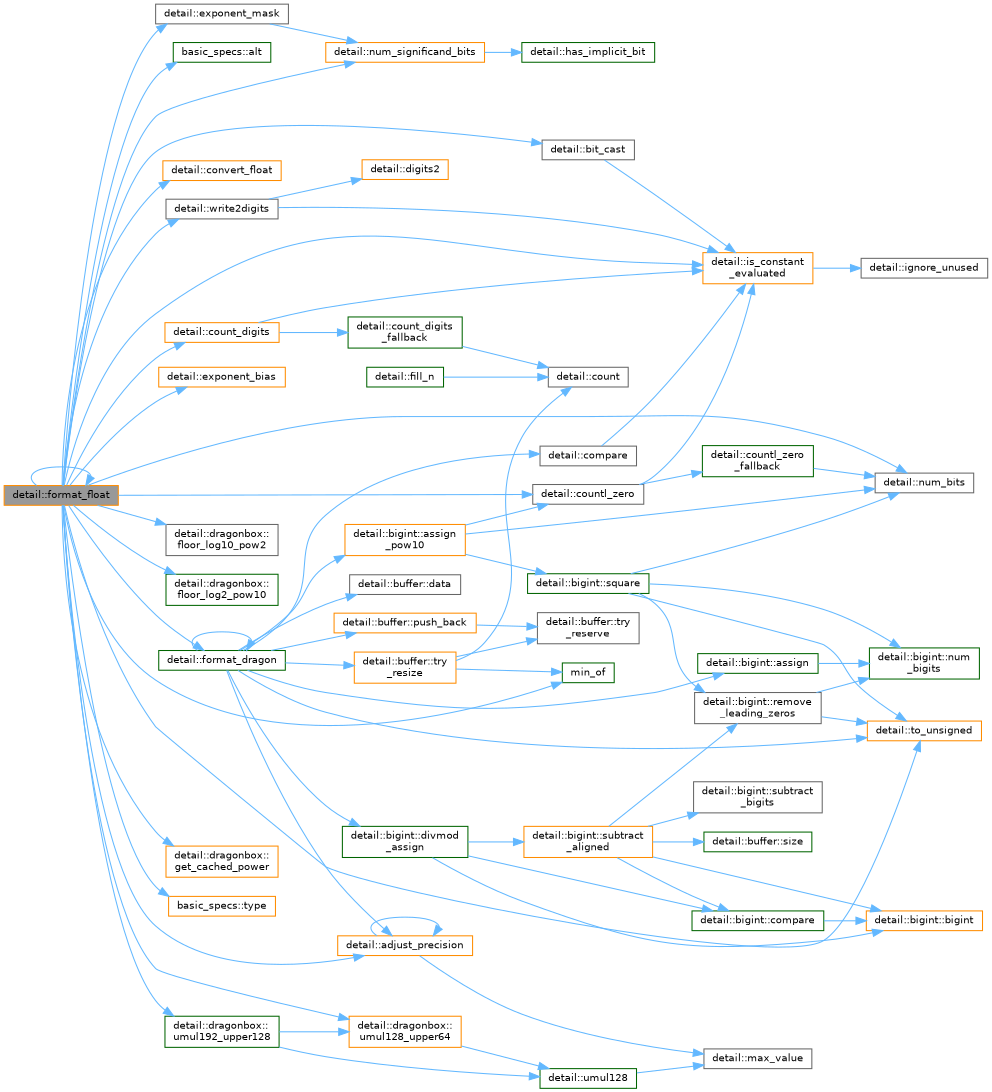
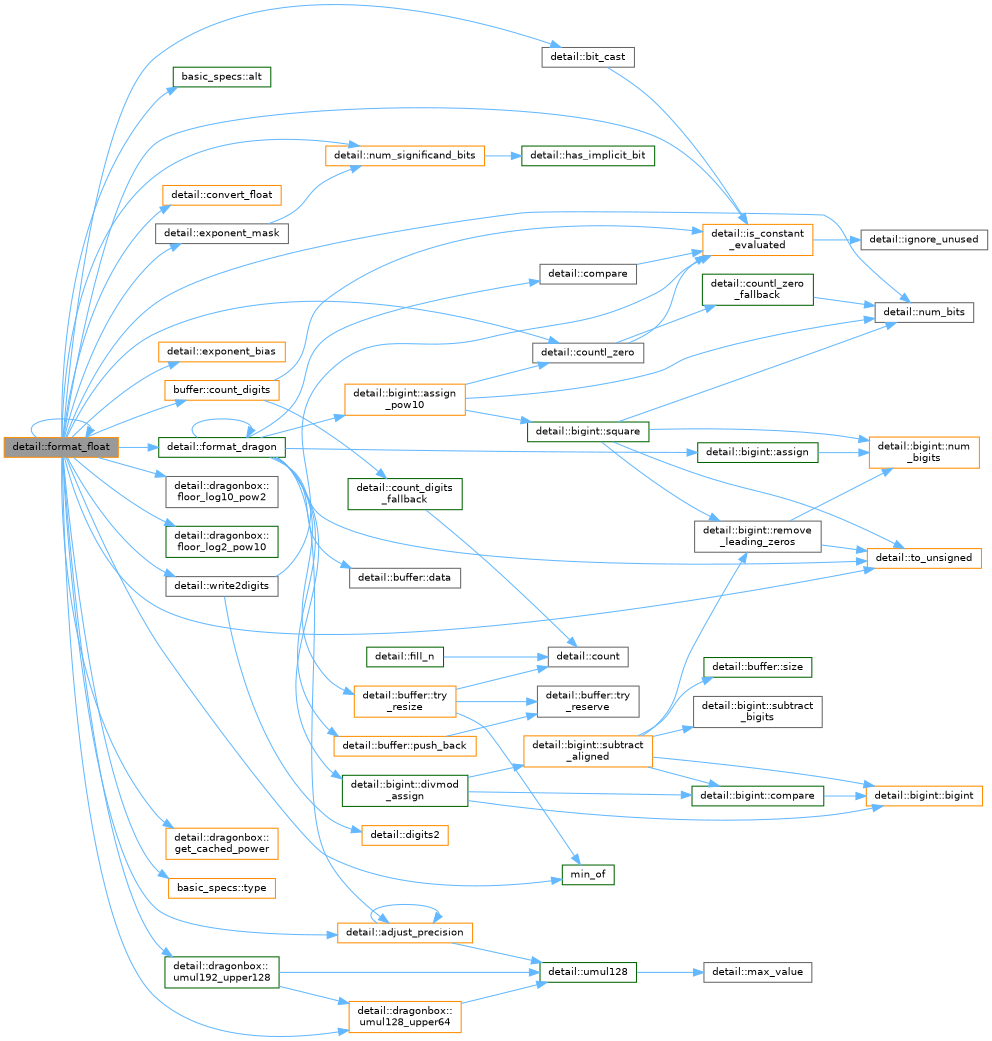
node "detail::count_digits": label "detail::count_digits" -> "buffer::count_digits"
node "detail::bigint::num _bigits": color darkgreen -> darkorange
edge "detail::adjust_precision" -> "detail::max_value": now "detail::adjust_precision" -> "detail::umul128"
